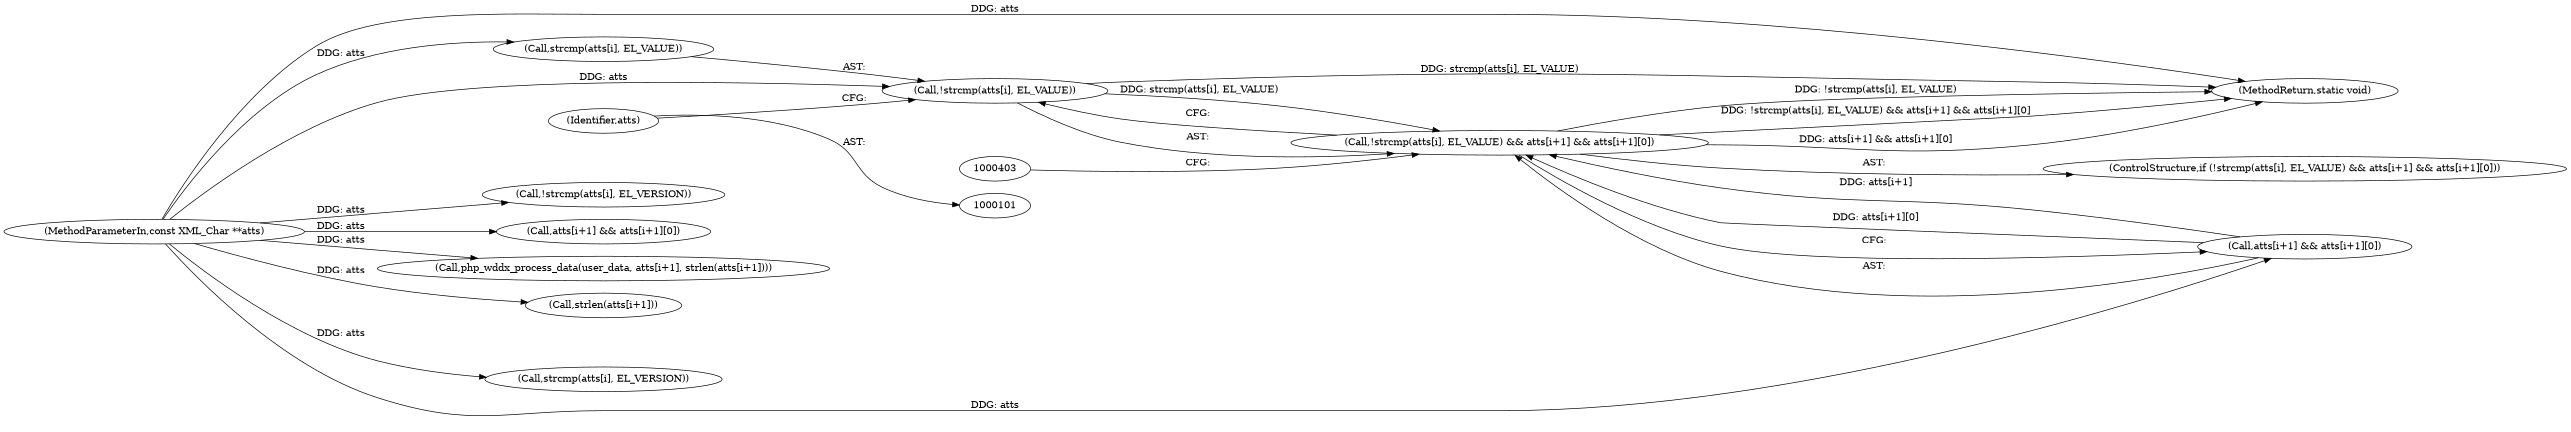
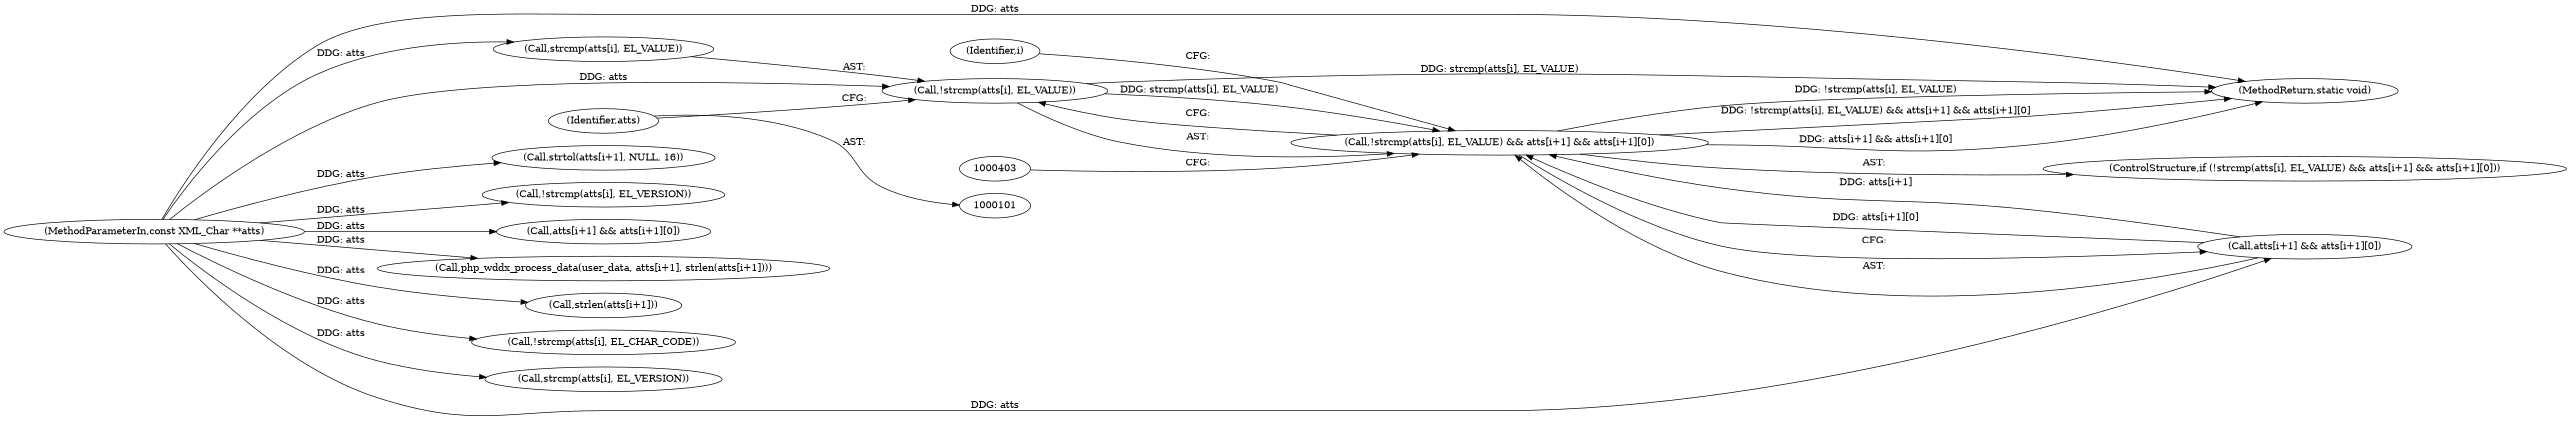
node "(Identifier,i)": added
node "(Call,strtol(atts[i+1], NULL, 16))": added
node "(Call,!strcmp(atts[i], EL_CHAR_CODE))": added
